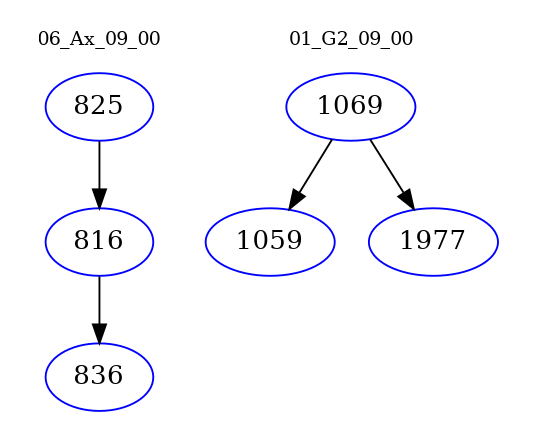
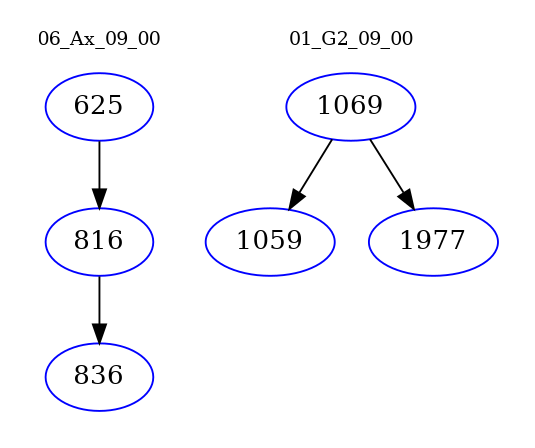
node "825": label "825" -> "625"
